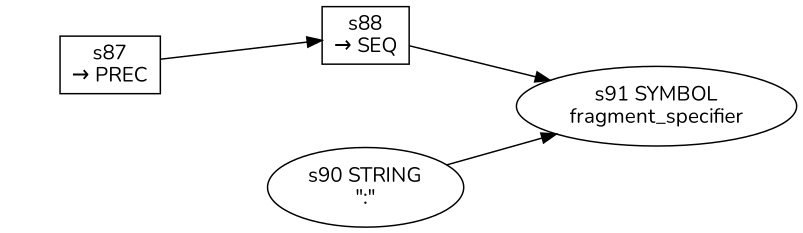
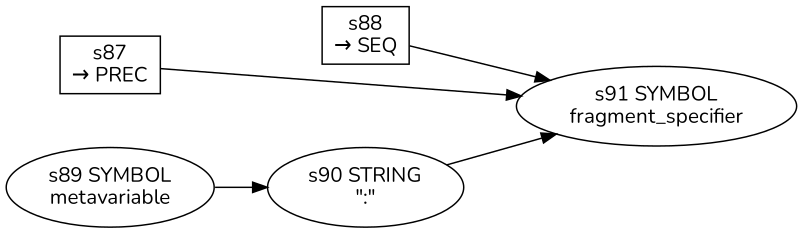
edge "s87 → PREC" -> "s88 → SEQ": now "s87 → PREC" -> "s91 SYMBOL fragment_specifier"
node "s89 SYMBOL metavariable": added
